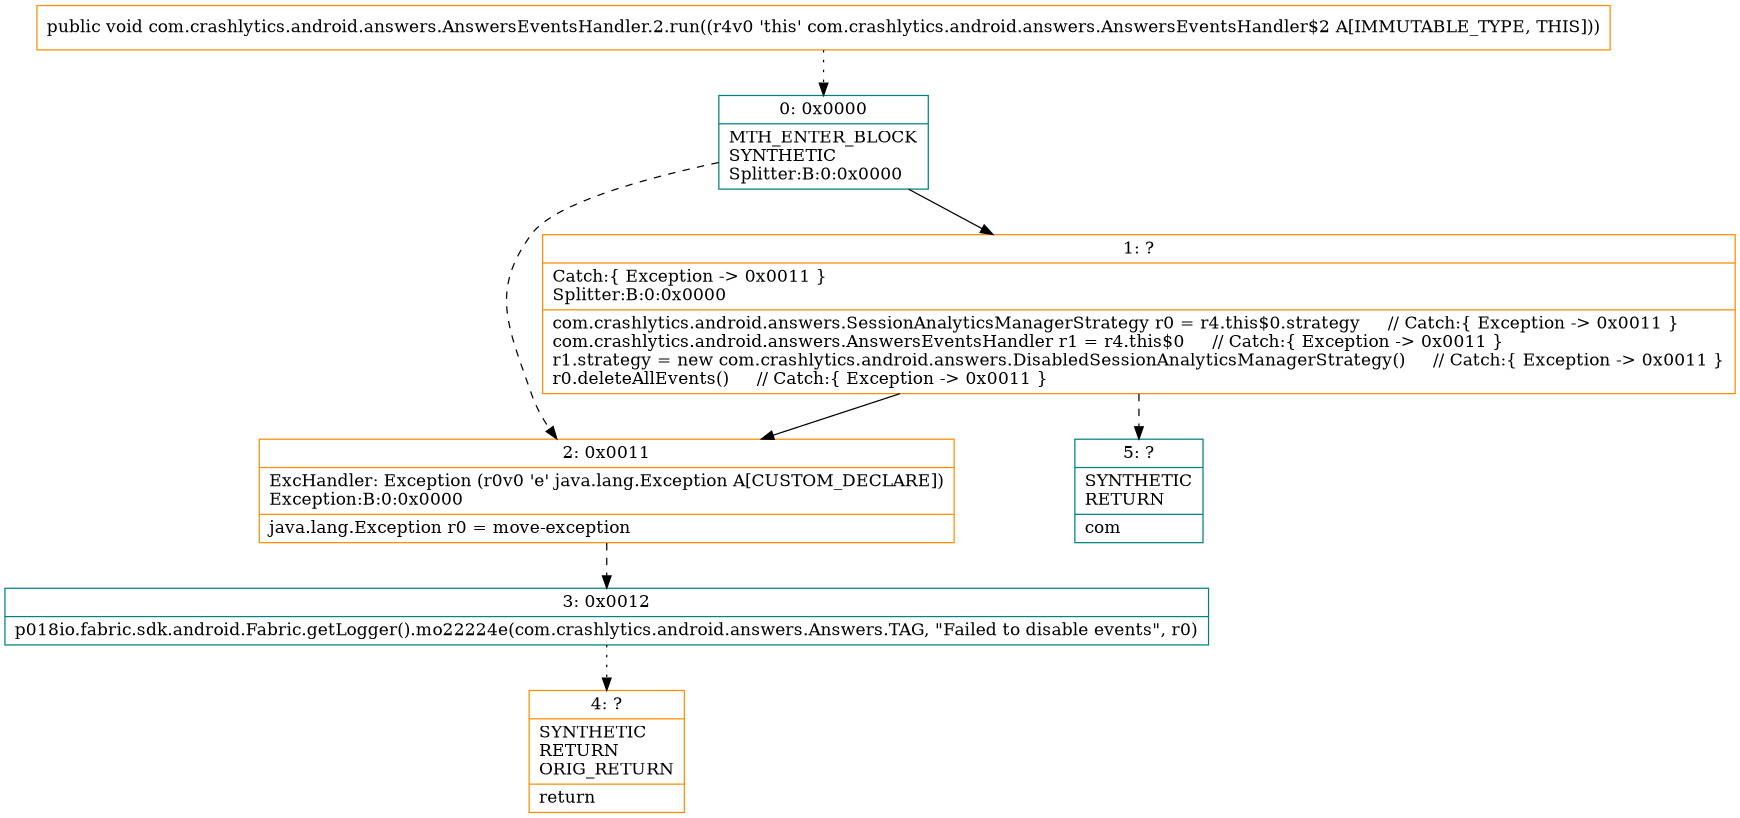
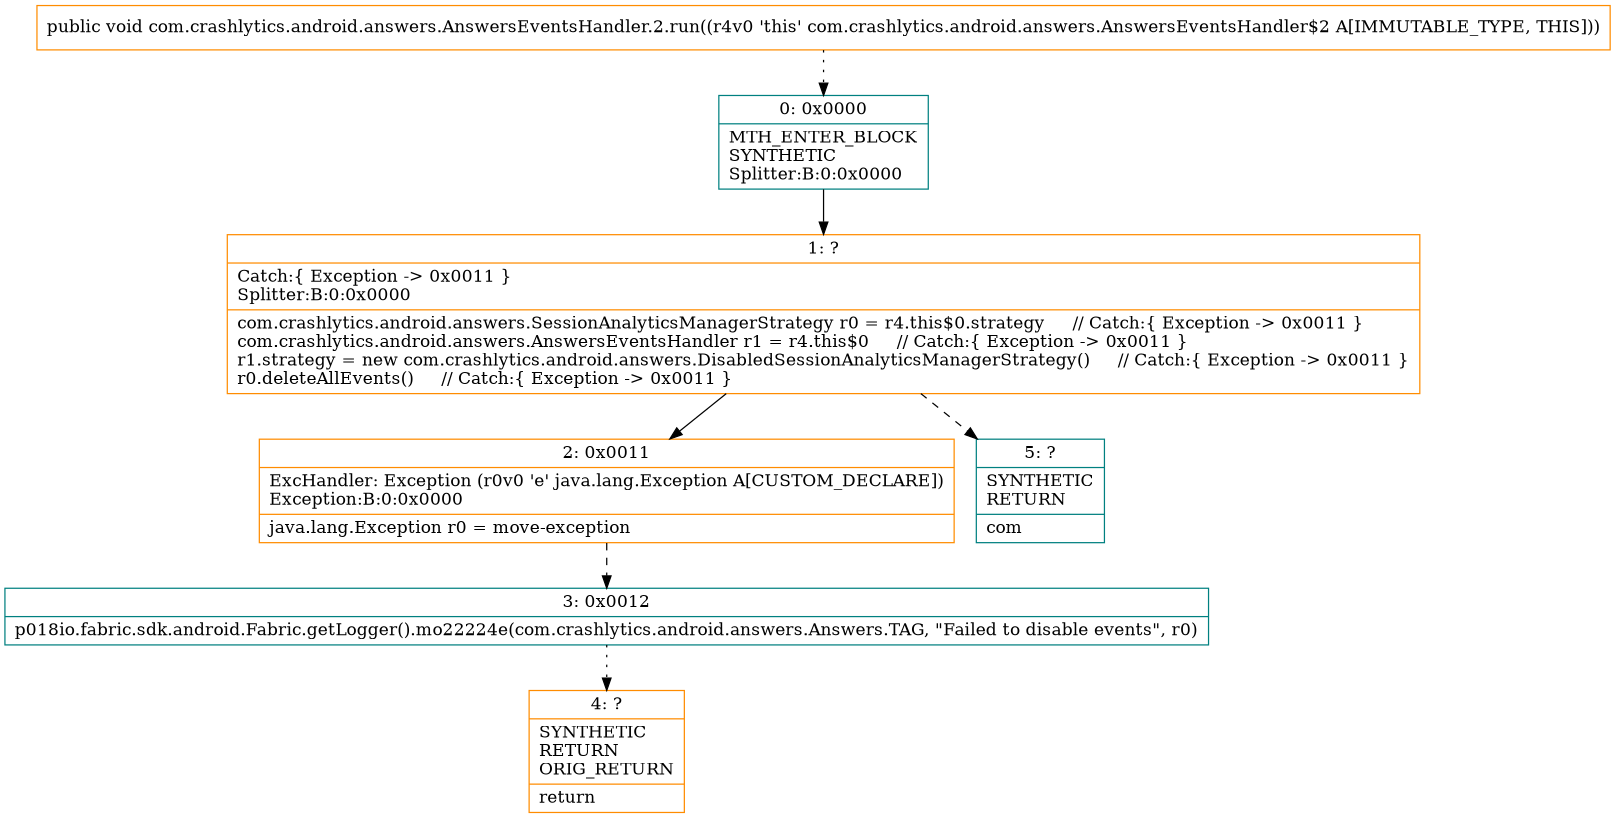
edge "0: 0x0000" -> "2: 0x0011": removed
